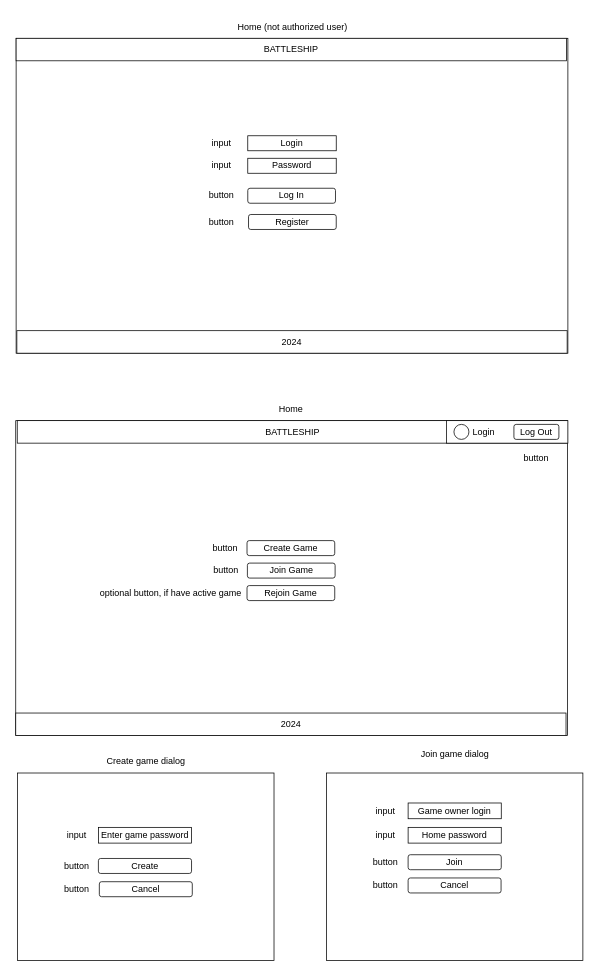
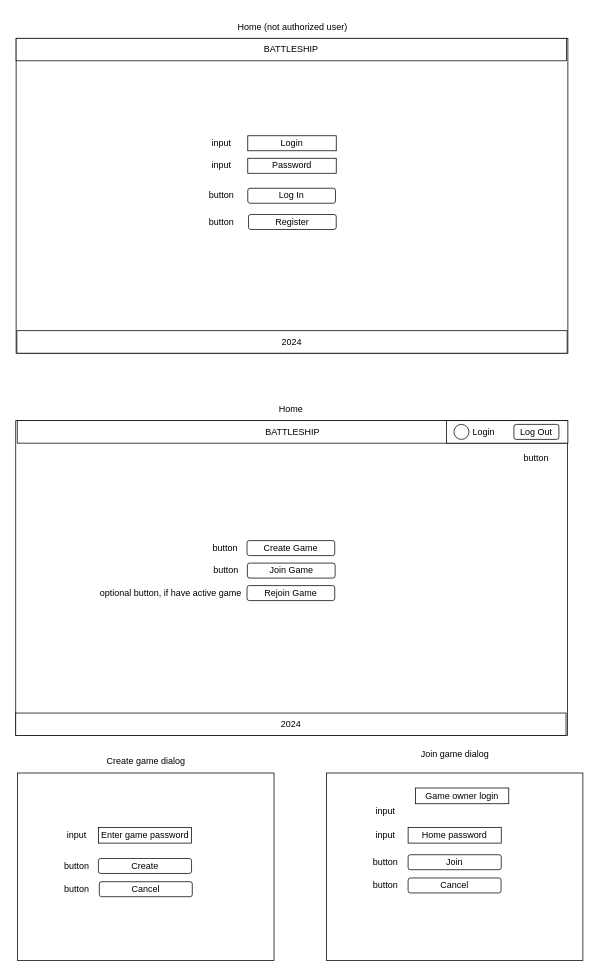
node "Game owner login": moved (455, 811) -> (462, 796)
